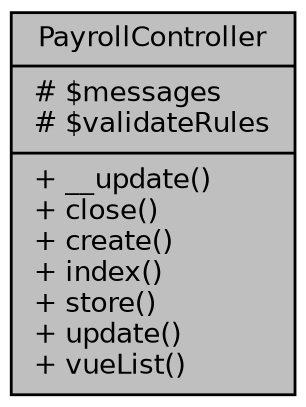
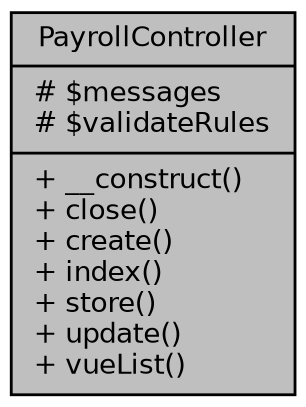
node "PayrollController": text "+ __update()" -> "+ __construct()"
